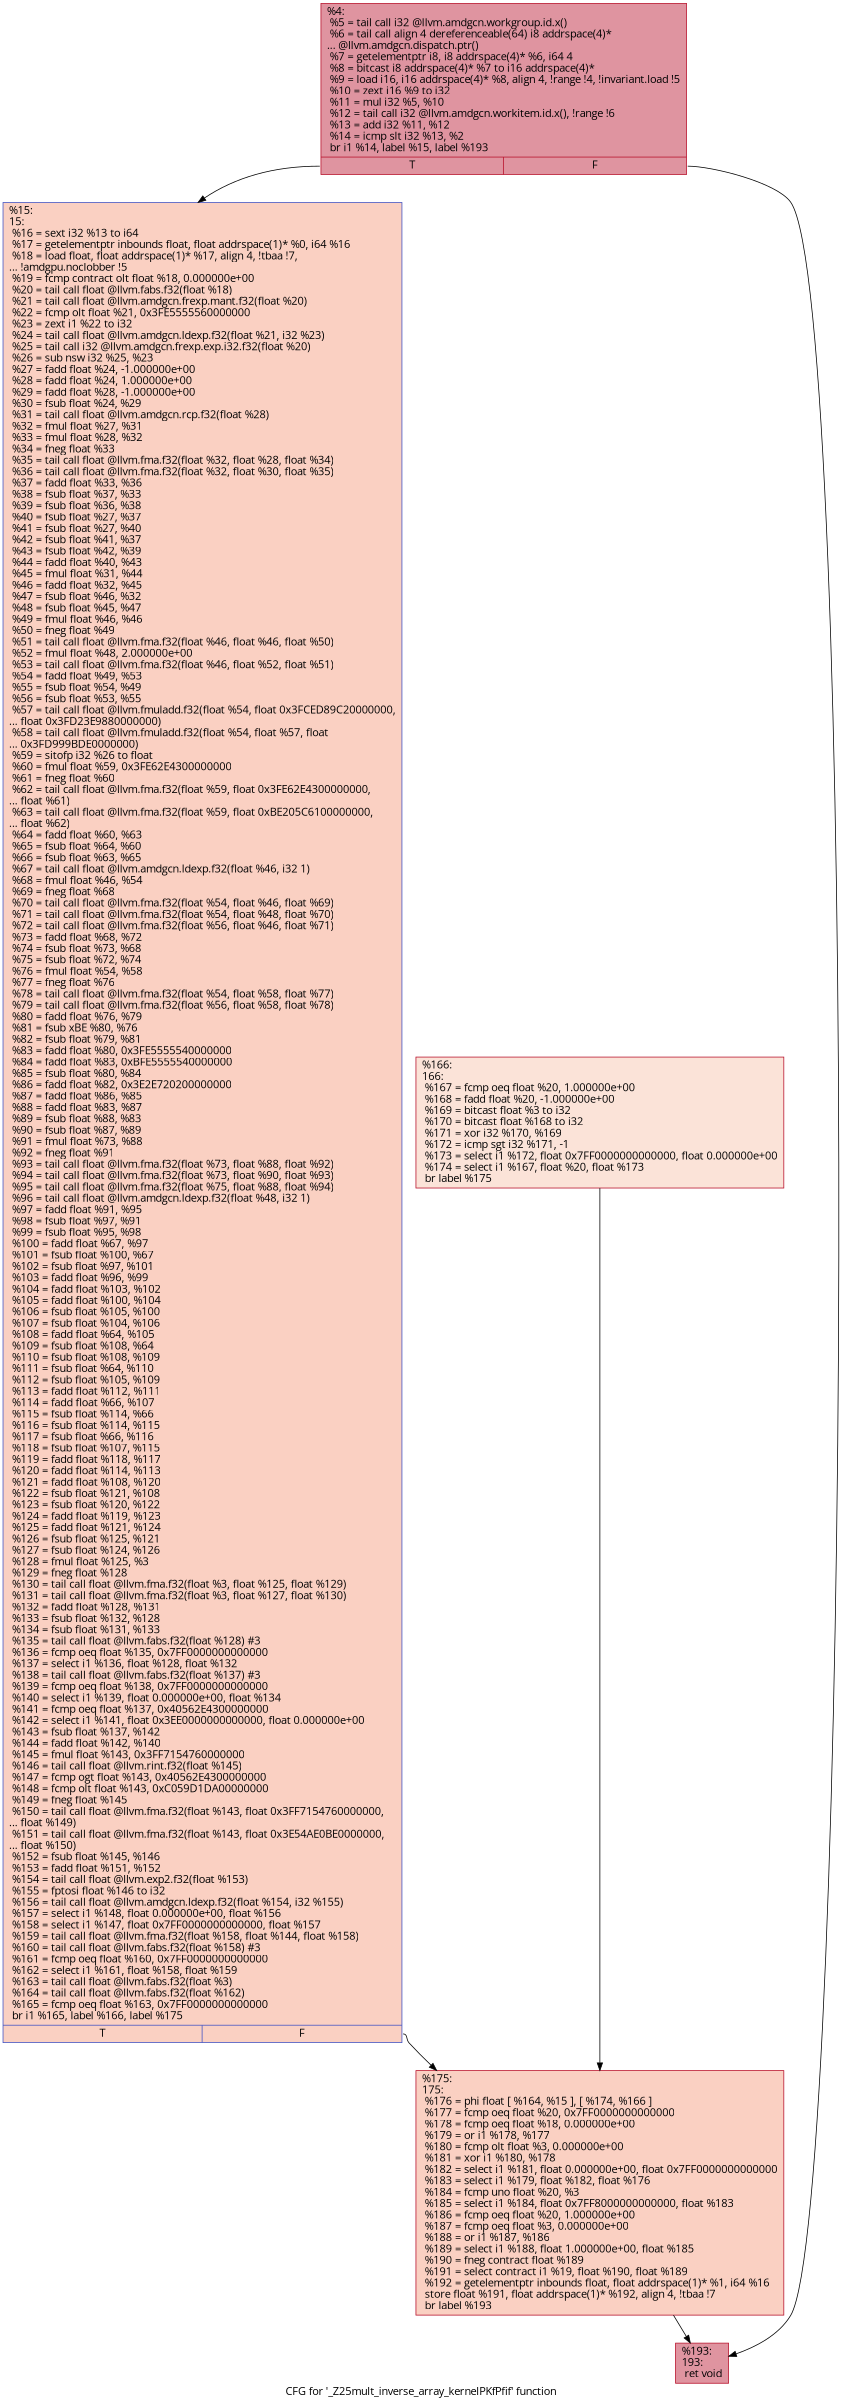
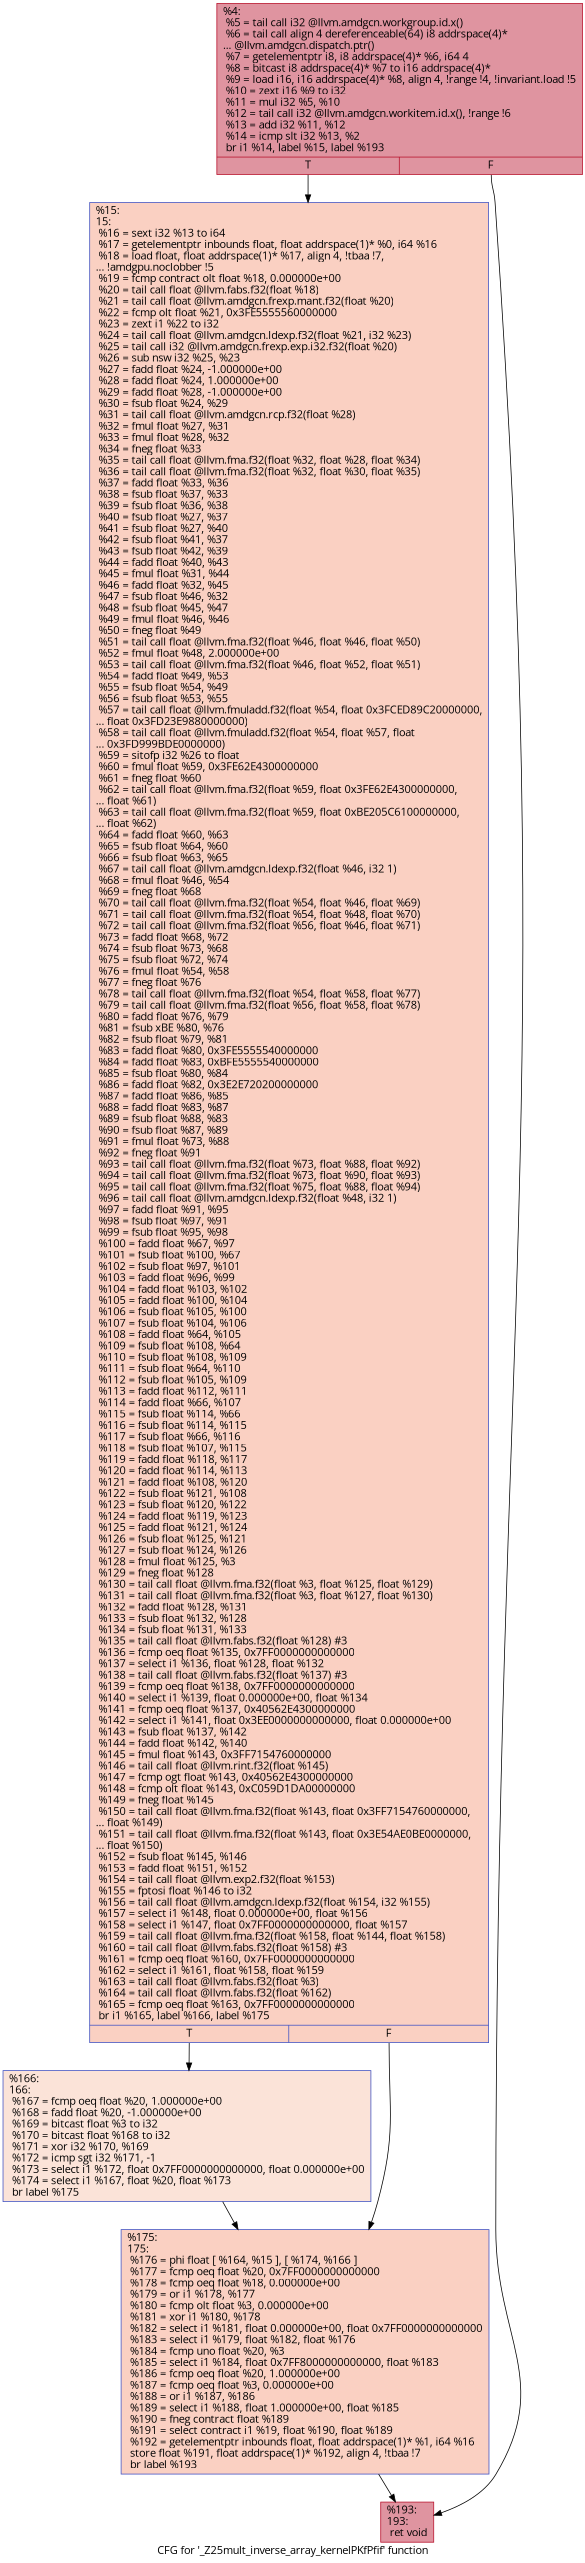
node "%166:": color #b70d28ff -> #3d50c3ff
edge "%15:" -> "%166:": added
node "%175:": color #b70d28ff -> #3d50c3ff
